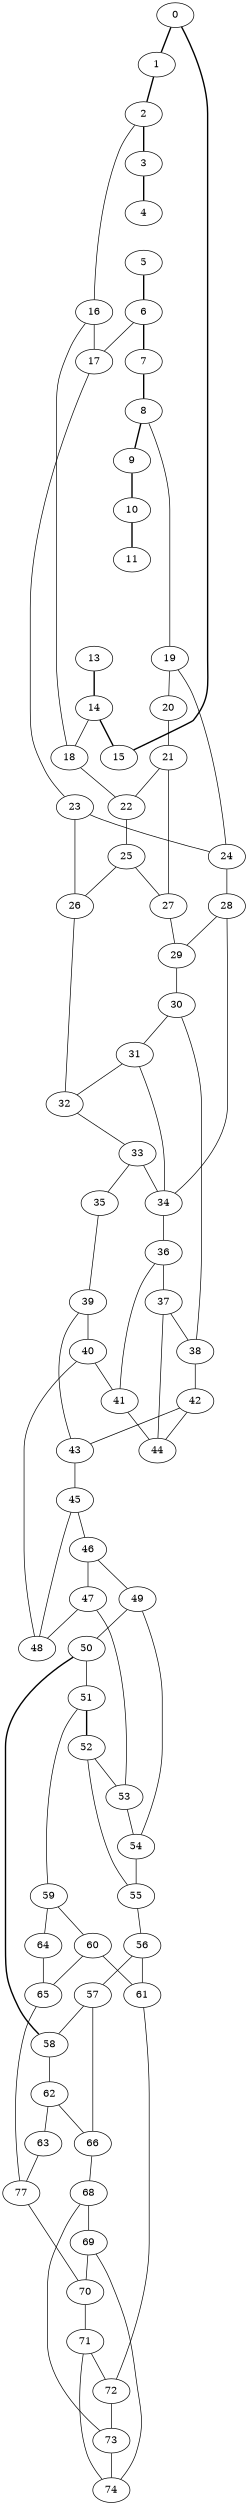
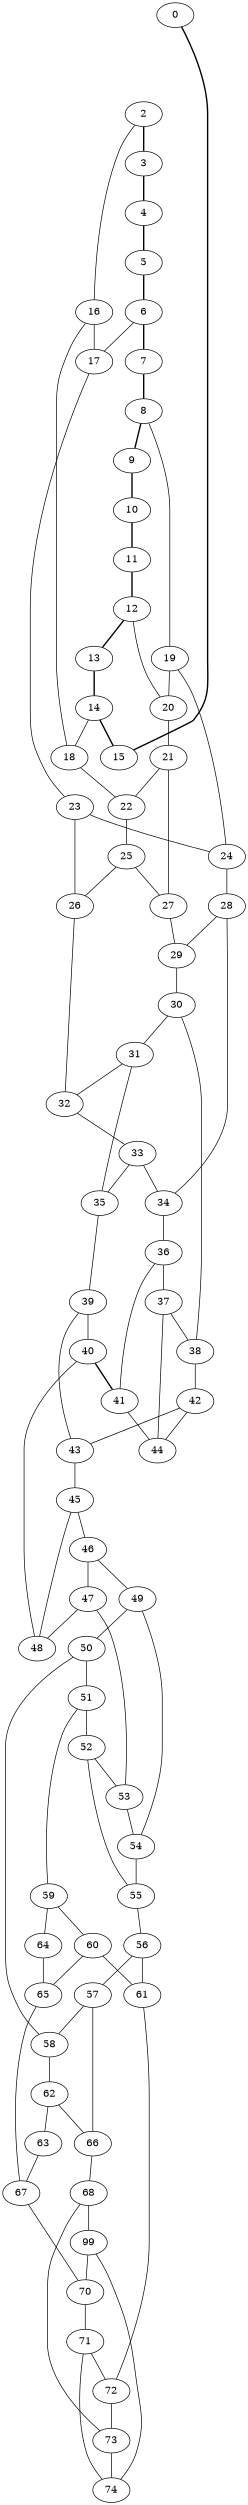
node "1": removed
edge "4" -- "5": added
node "12": added
edge "31" -- "34": now "31" -- "35"
edge "40" -- "41": style solid -> bold
edge "51" -- "52": style bold -> solid
edge "50" -- "58": style bold -> solid
node "77": label "77" -> "67"
node "69": label "69" -> "99"
